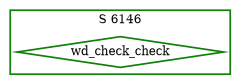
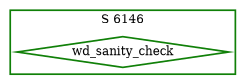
node "wd_check_check": label "wd_check_check" -> "wd_sanity_check"
